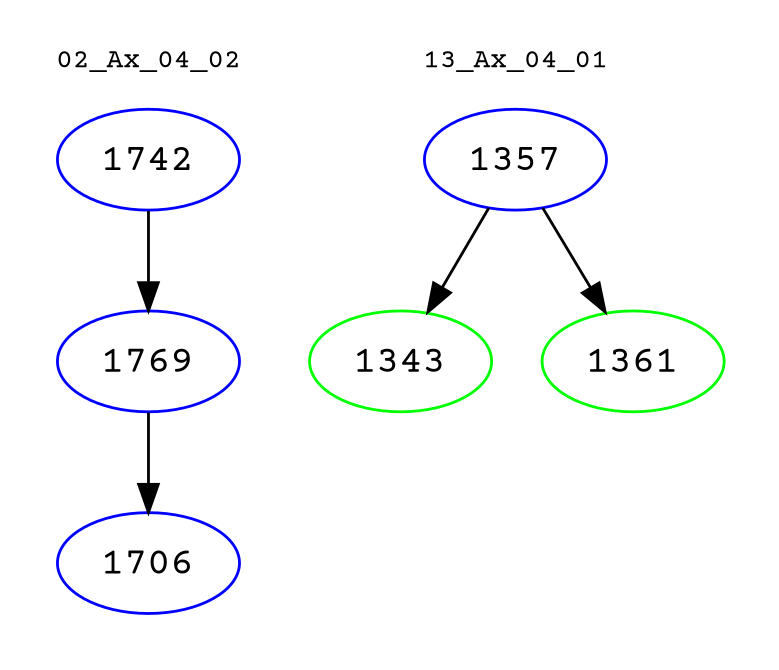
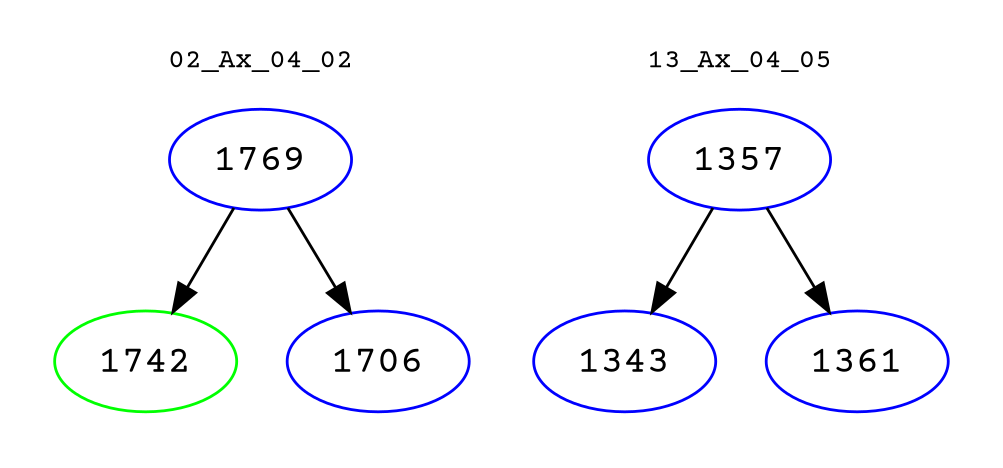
cluster "13_Ax_04_01": label "13_Ax_04_01" -> "13_Ax_04_05"
node "1742": color blue -> green
edge "1742" -> "1769": reversed
node "1343": color green -> blue
node "1361": color green -> blue
